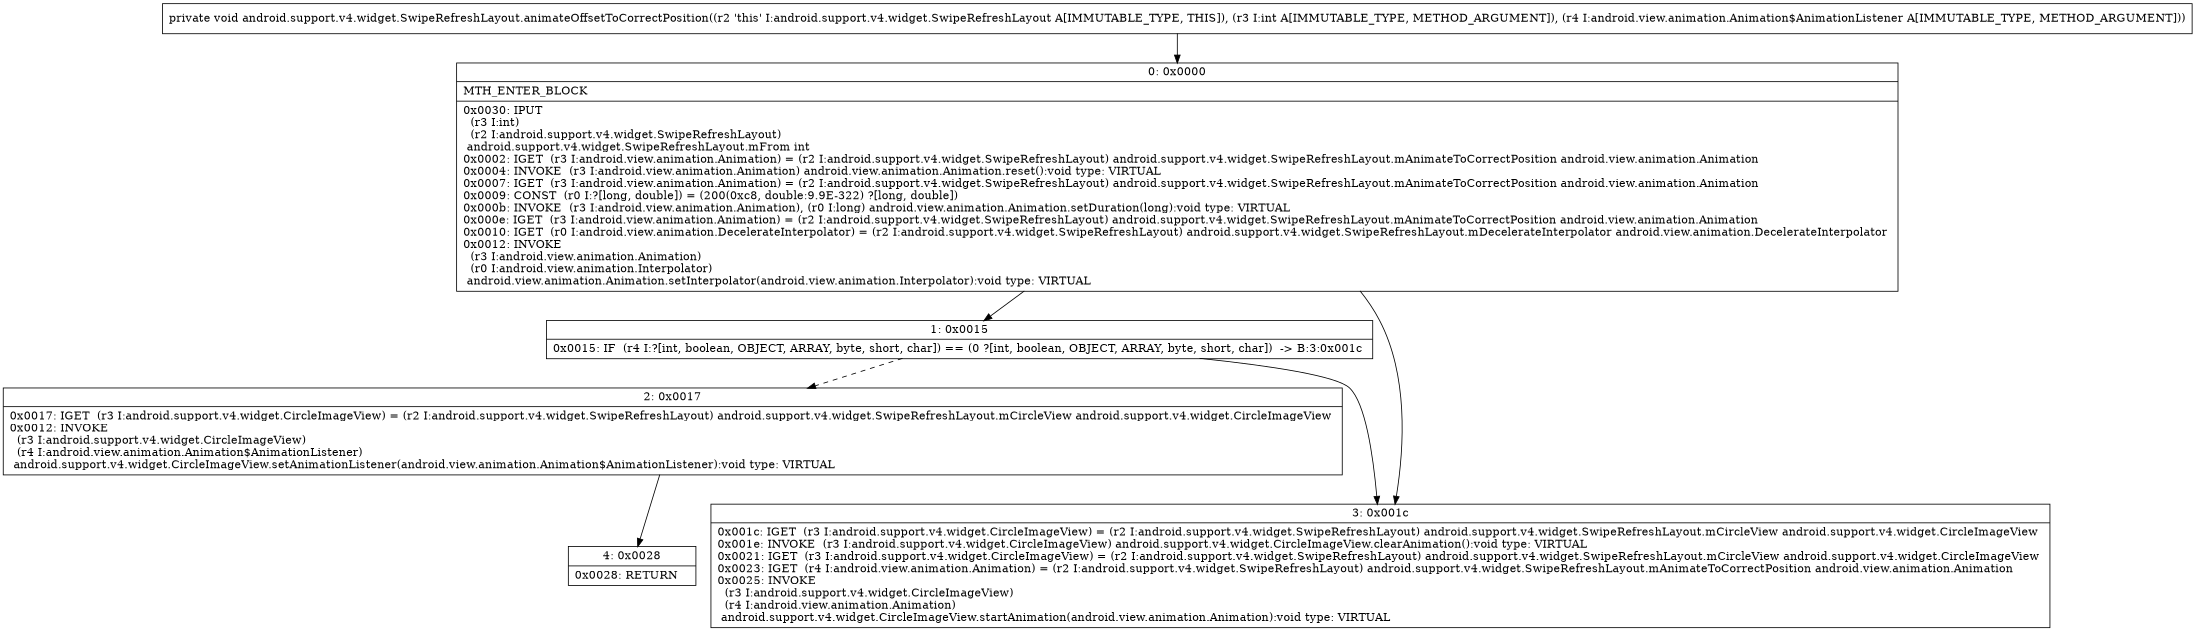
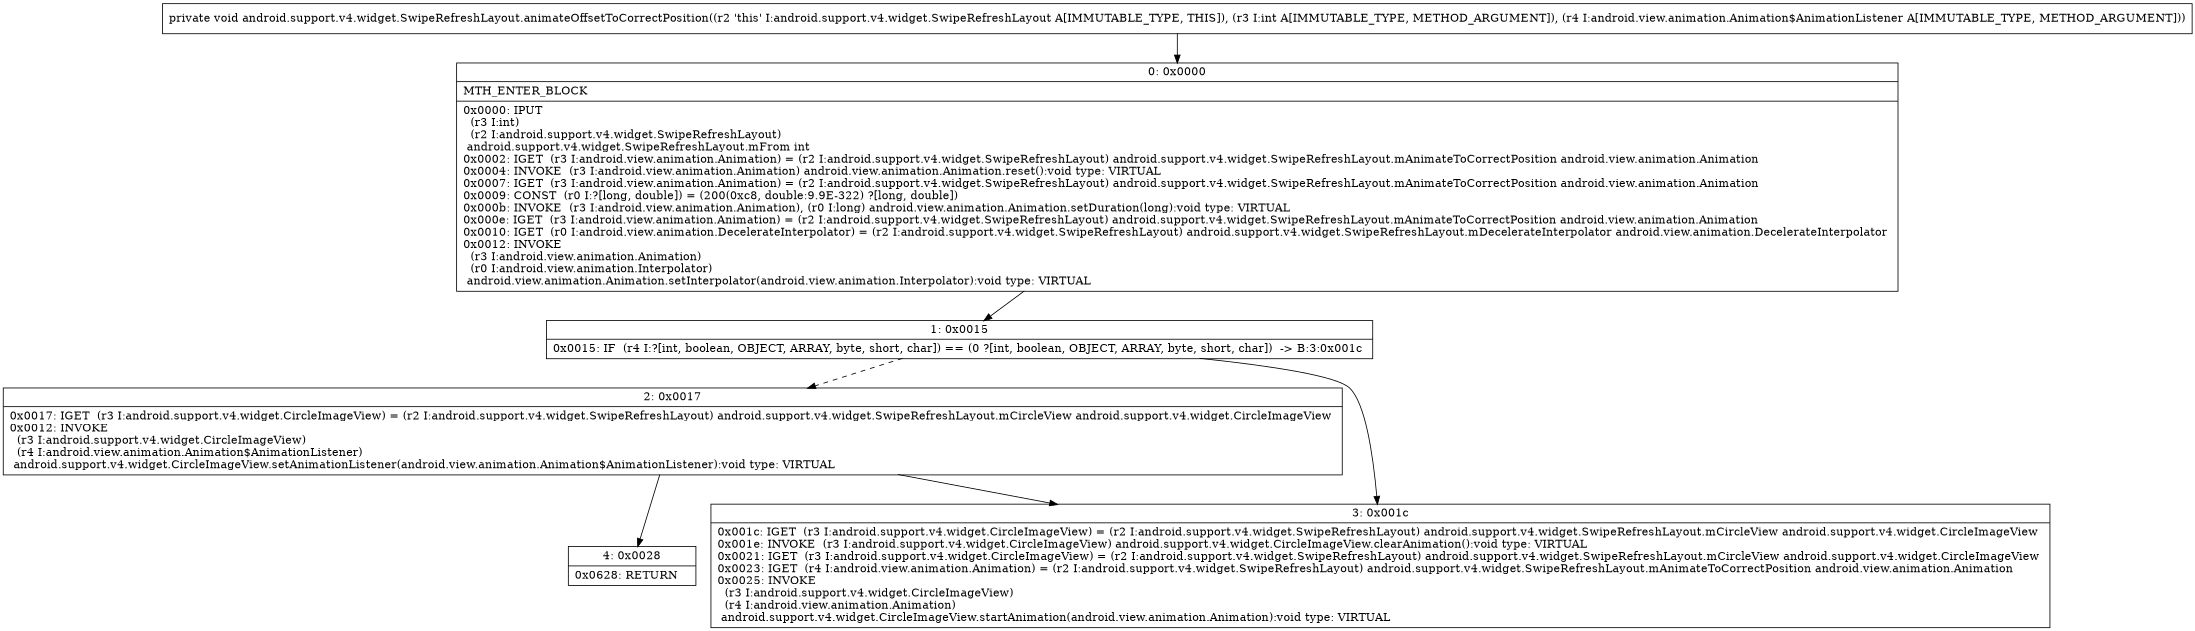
node "0: 0x0000": text "0x0030: IPUT" -> "0x0000: IPUT"
edge "0: 0x0000" -> "3: 0x001c": now "2: 0x0017" -> "3: 0x001c"
node "4: 0x0028": text "0x0028: RETURN" -> "0x0628: RETURN"
